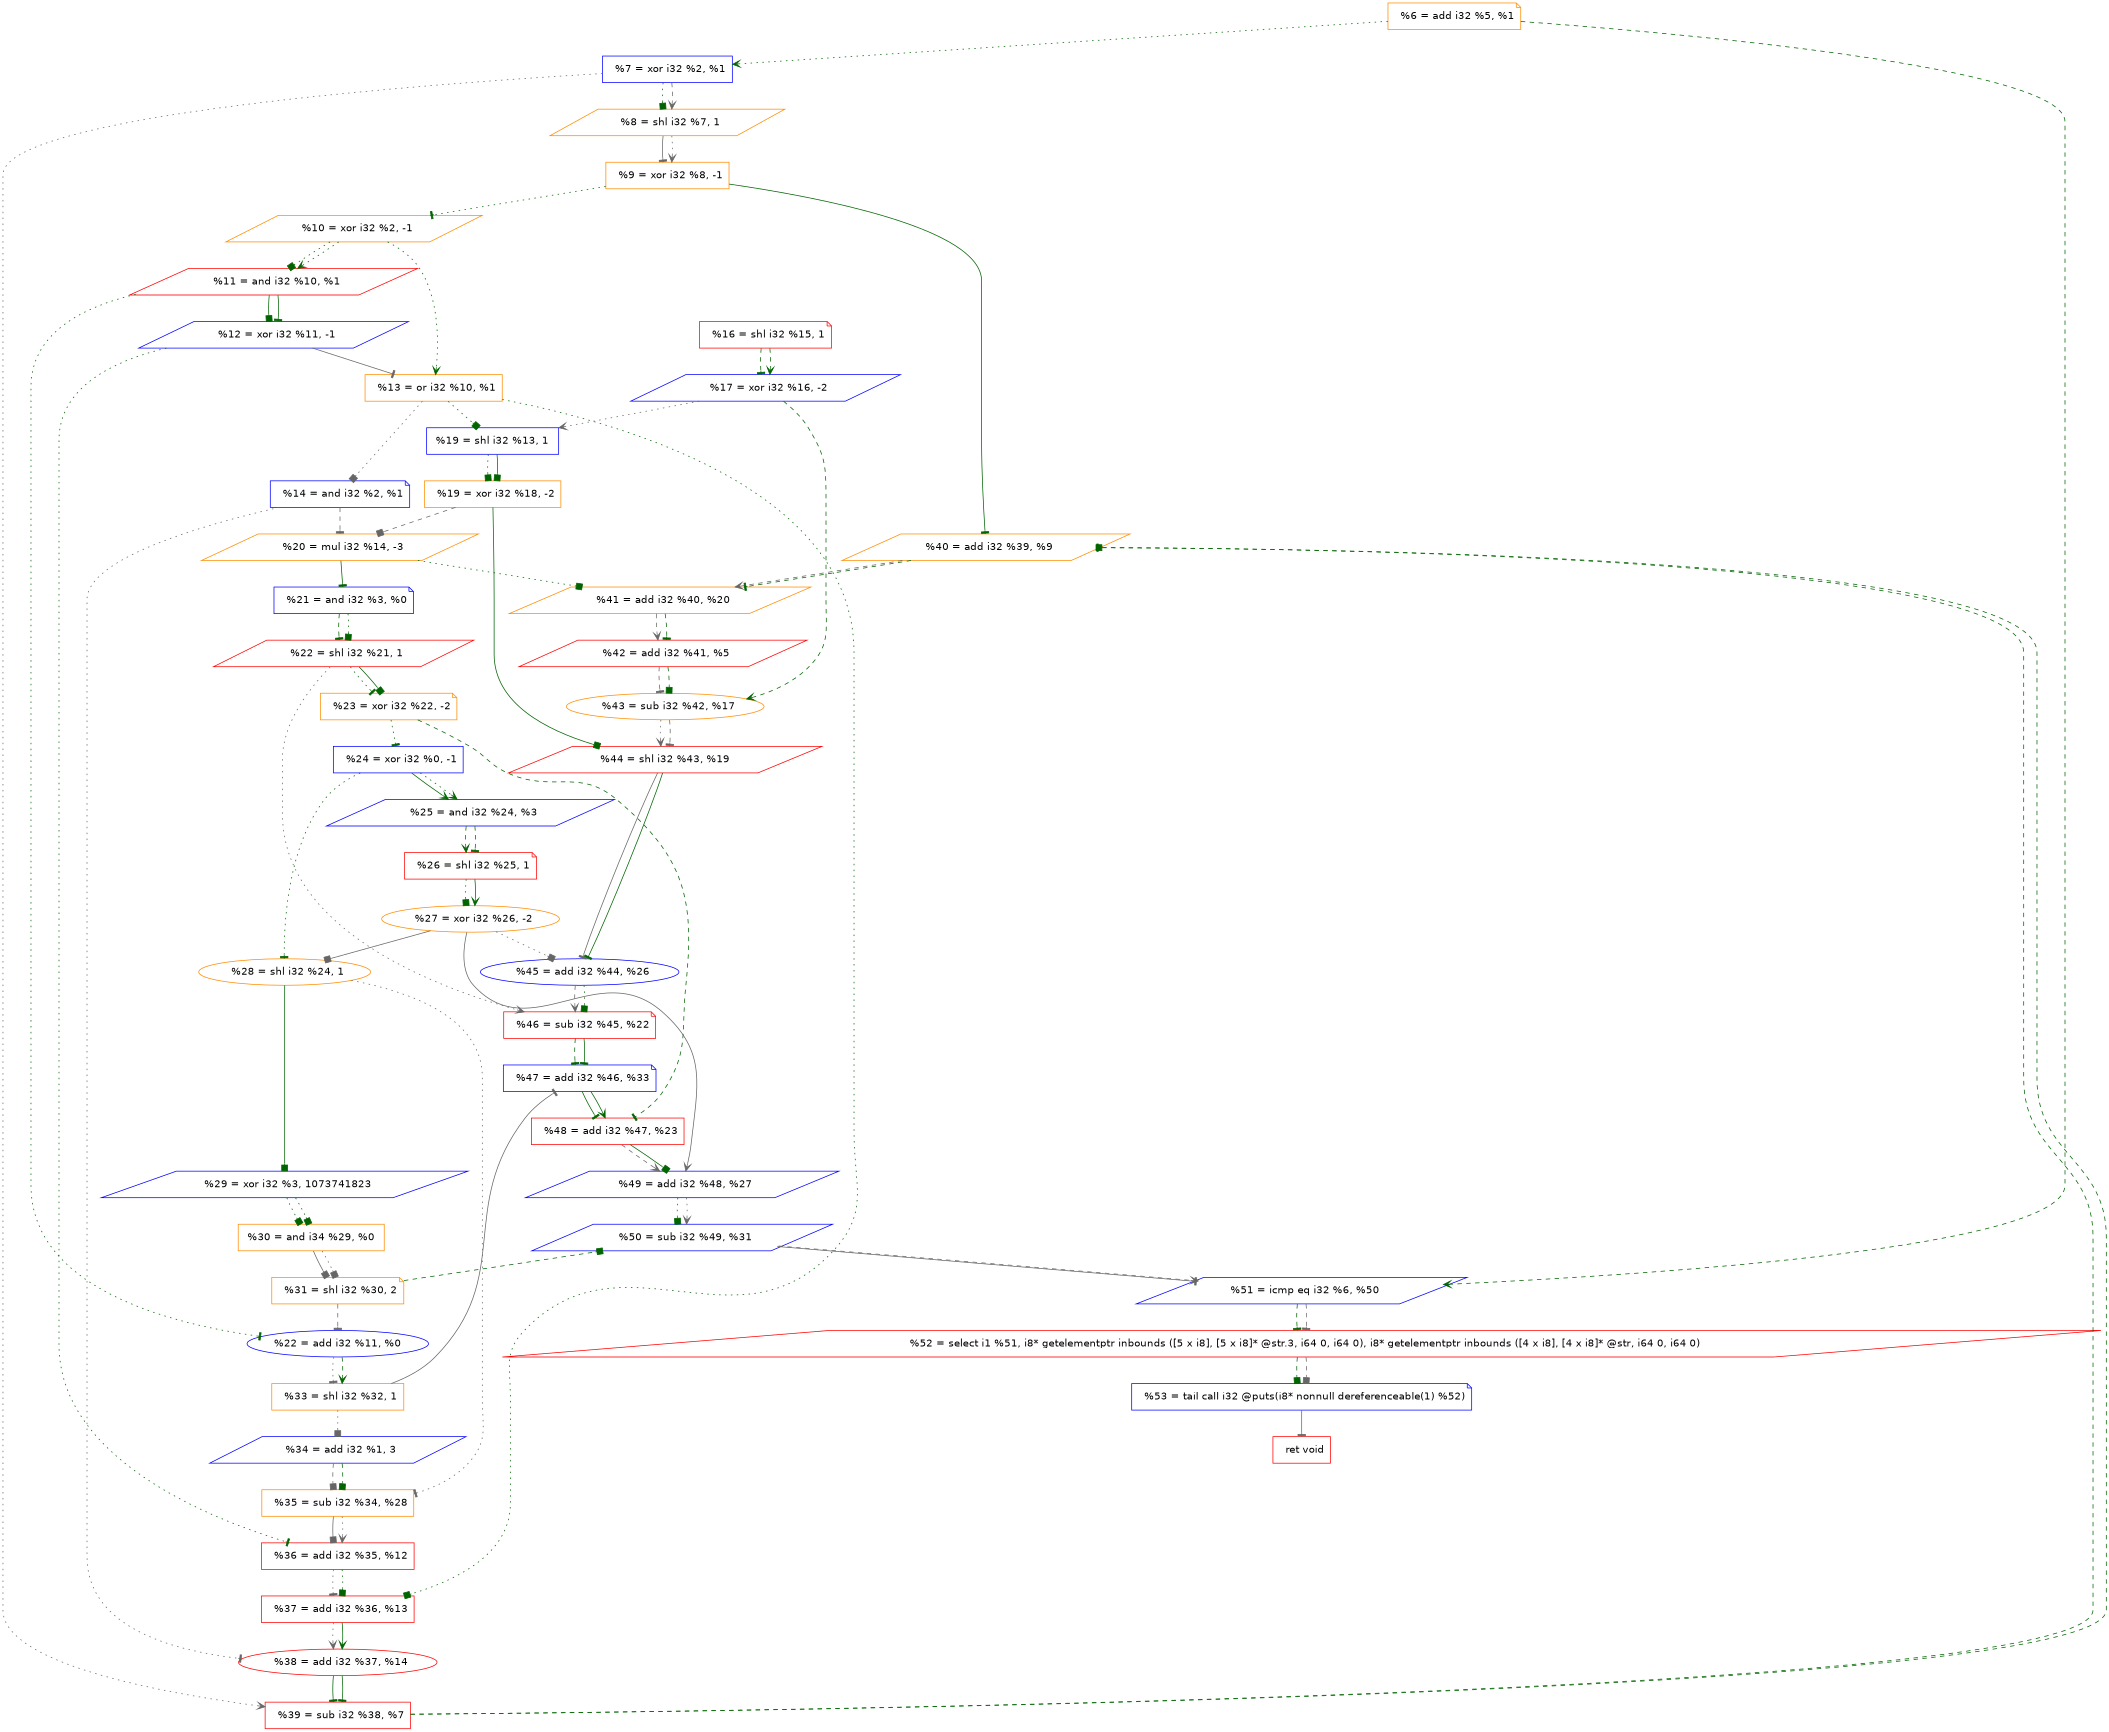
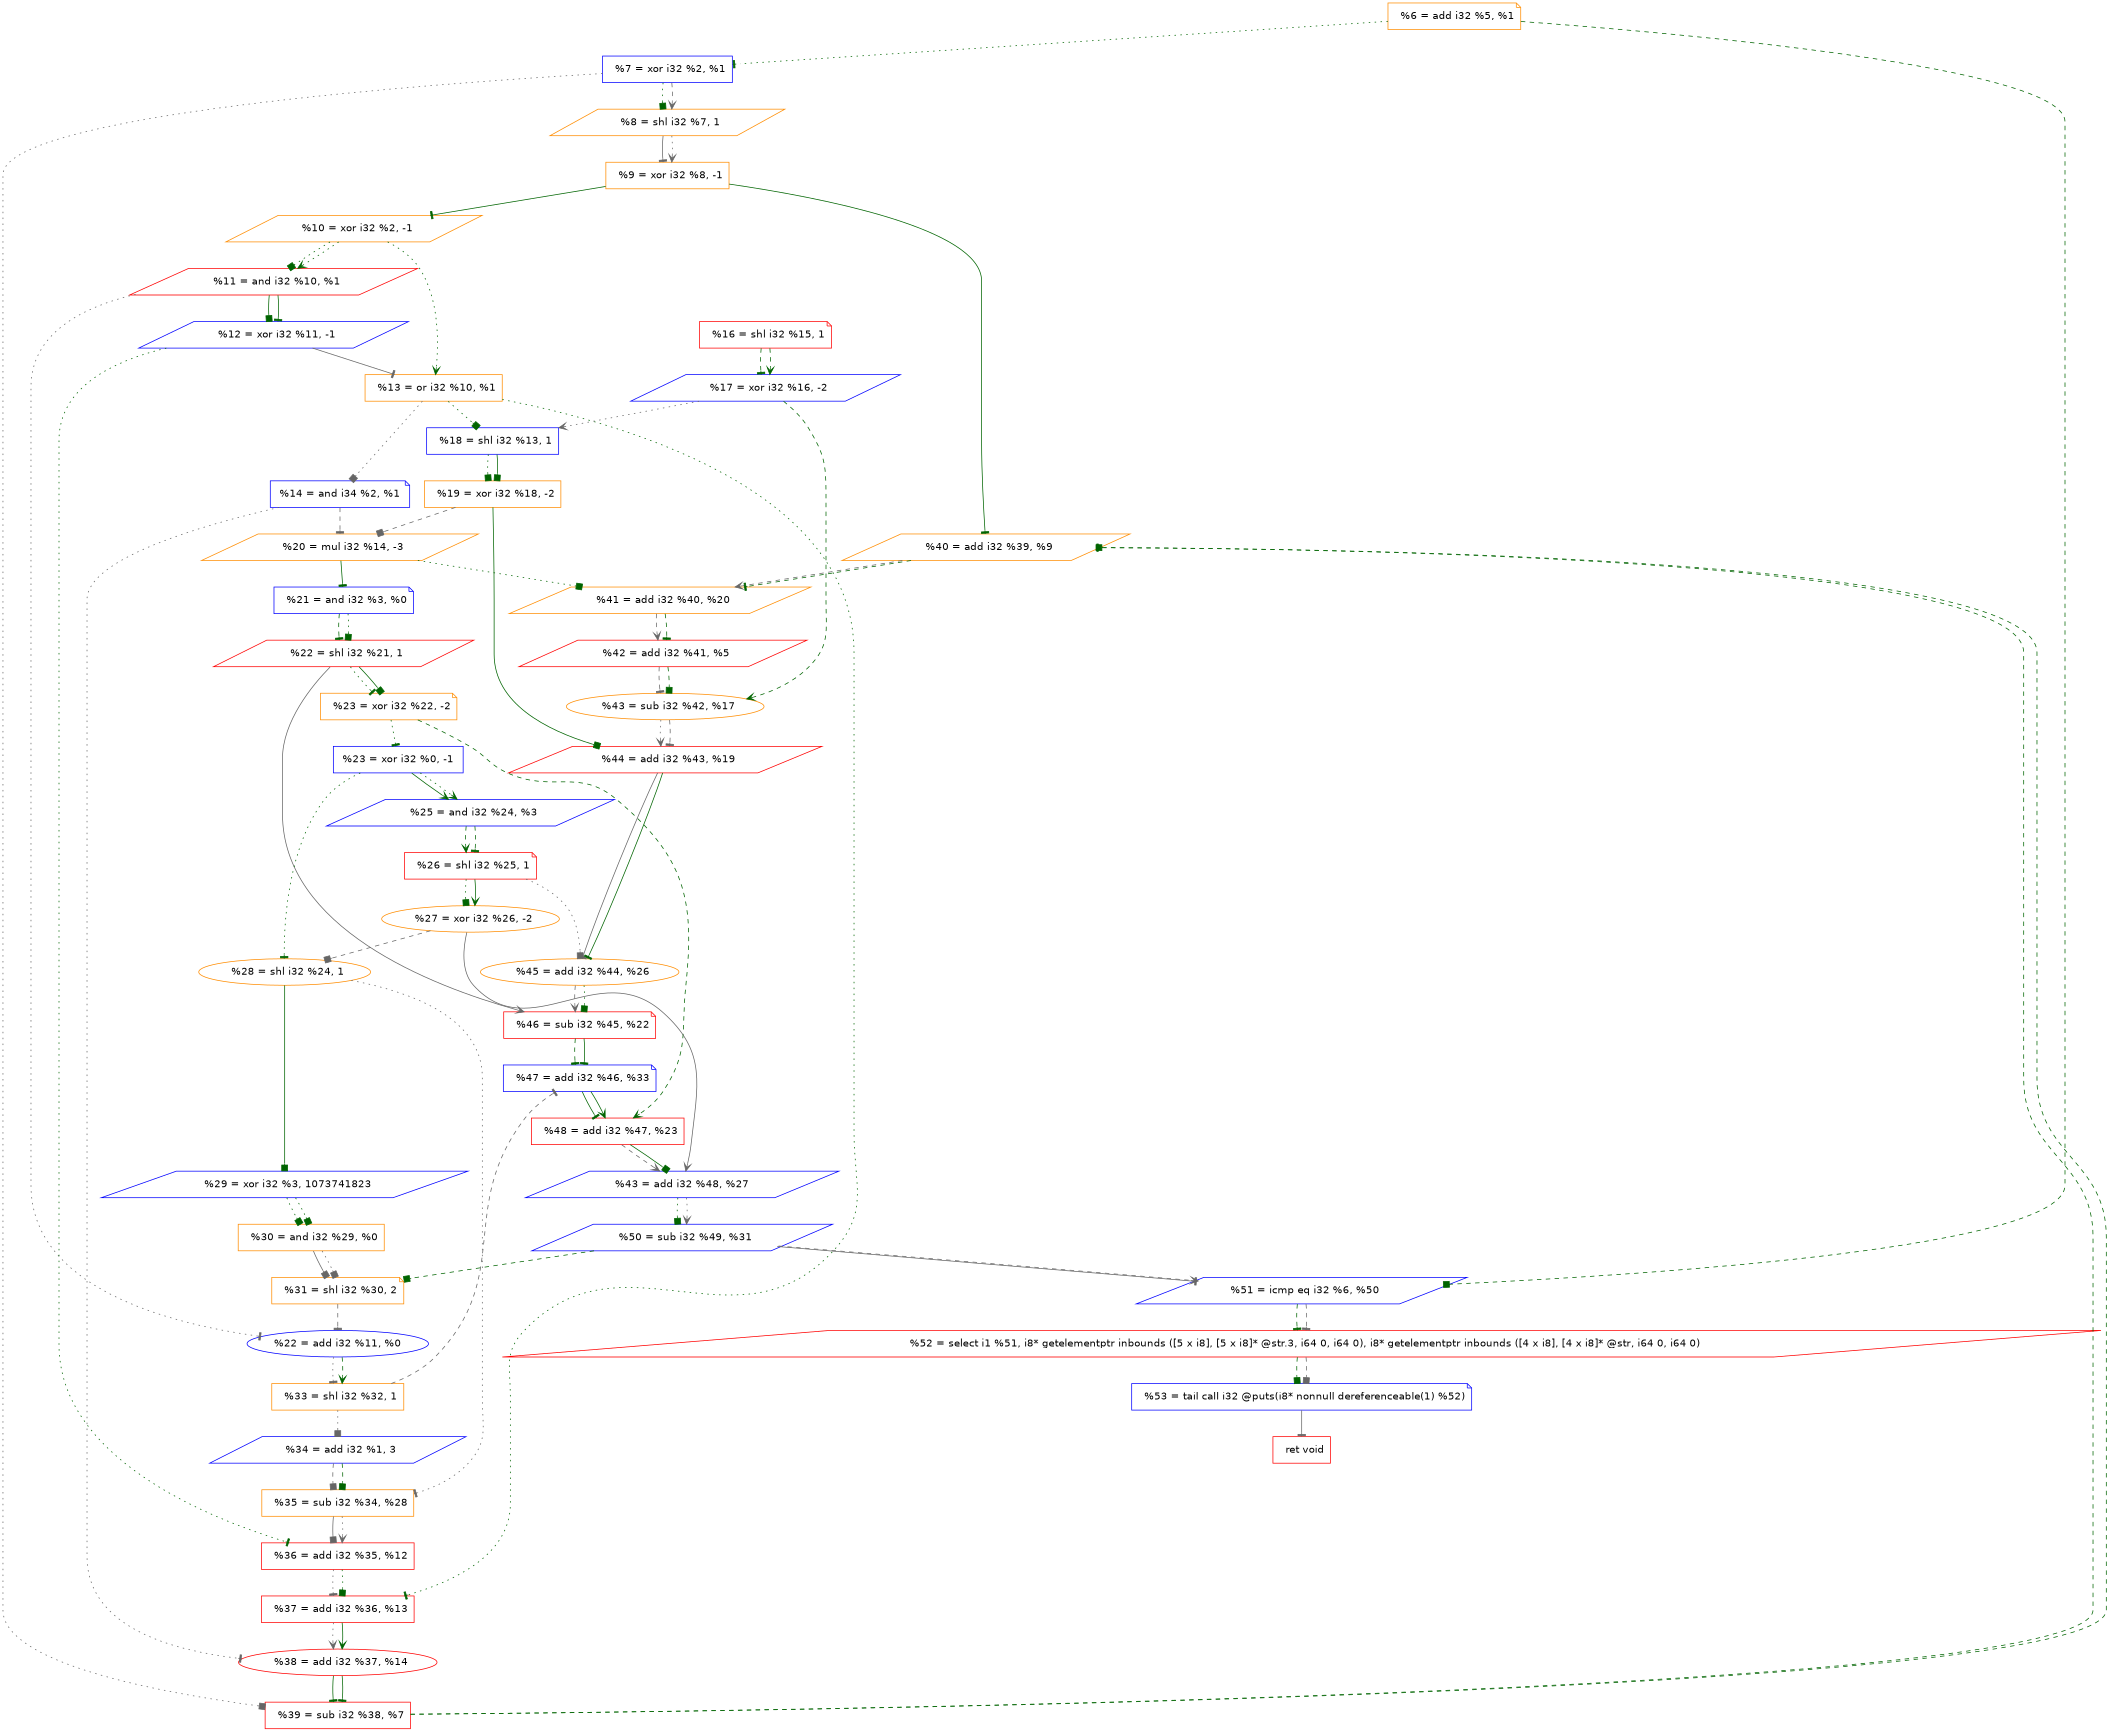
edge "%6 = add i32 %5, %1" -> "%7 = xor i32 %2, %1": arrowhead vee -> tee
edge "%9 = xor i32 %8, -1" -> "%10 = xor i32 %2, -1": style dotted -> solid
node "%19 = shl i32 %13, 1": label "%19 = shl i32 %13, 1" -> "%18 = shl i32 %13, 1"
node "%14 = and i32 %2, %1": label "%14 = and i32 %2, %1" -> "%14 = and i34 %2, %1"
edge "%6 = add i32 %5, %1" -> "%51 = icmp eq i32 %6, %50": arrowhead vee -> box
edge "%7 = xor i32 %2, %1" -> "%39 = sub i32 %38, %7": arrowhead vee -> box
node "%24 = xor i32 %0, -1": label "%24 = xor i32 %0, -1" -> "%23 = xor i32 %0, -1"
node "%44 = shl i32 %43, %19": label "%44 = shl i32 %43, %19" -> "%44 = add i32 %43, %19"
edge "%23 = xor i32 %22, -2" -> "%48 = add i32 %47, %23": arrowhead tee -> vee
edge "%11 = and i32 %10, %1" -> "%22 = add i32 %11, %0": color darkgreen -> gray40
edge "%22 = shl i32 %21, 1" -> "%46 = sub i32 %45, %22": style dotted -> solid
edge "%27 = xor i32 %26, -2" -> "%28 = shl i32 %24, 1": style solid -> dashed
edge "%27 = xor i32 %26, -2" -> "%45 = add i32 %44, %26": now "%26 = shl i32 %25, 1" -> "%45 = add i32 %44, %26"
node "%45 = add i32 %44, %26": color blue -> darkorange
edge "%13 = or i32 %10, %1" -> "%37 = add i32 %36, %13": arrowhead box -> tee
node "%49 = add i32 %48, %27": label "%49 = add i32 %48, %27" -> "%43 = add i32 %48, %27"
node "%30 = and i34 %29, %0": label "%30 = and i34 %29, %0" -> "%30 = and i32 %29, %0"
edge "%31 = shl i32 %30, 2" -> "%50 = sub i32 %49, %31": reversed
edge "%33 = shl i32 %32, 1" -> "%47 = add i32 %46, %33": style solid -> dashed
